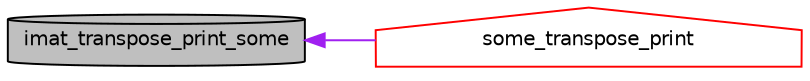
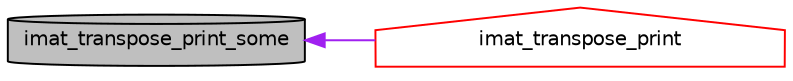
node "some_transpose_print": label "some_transpose_print" -> "imat_transpose_print"
